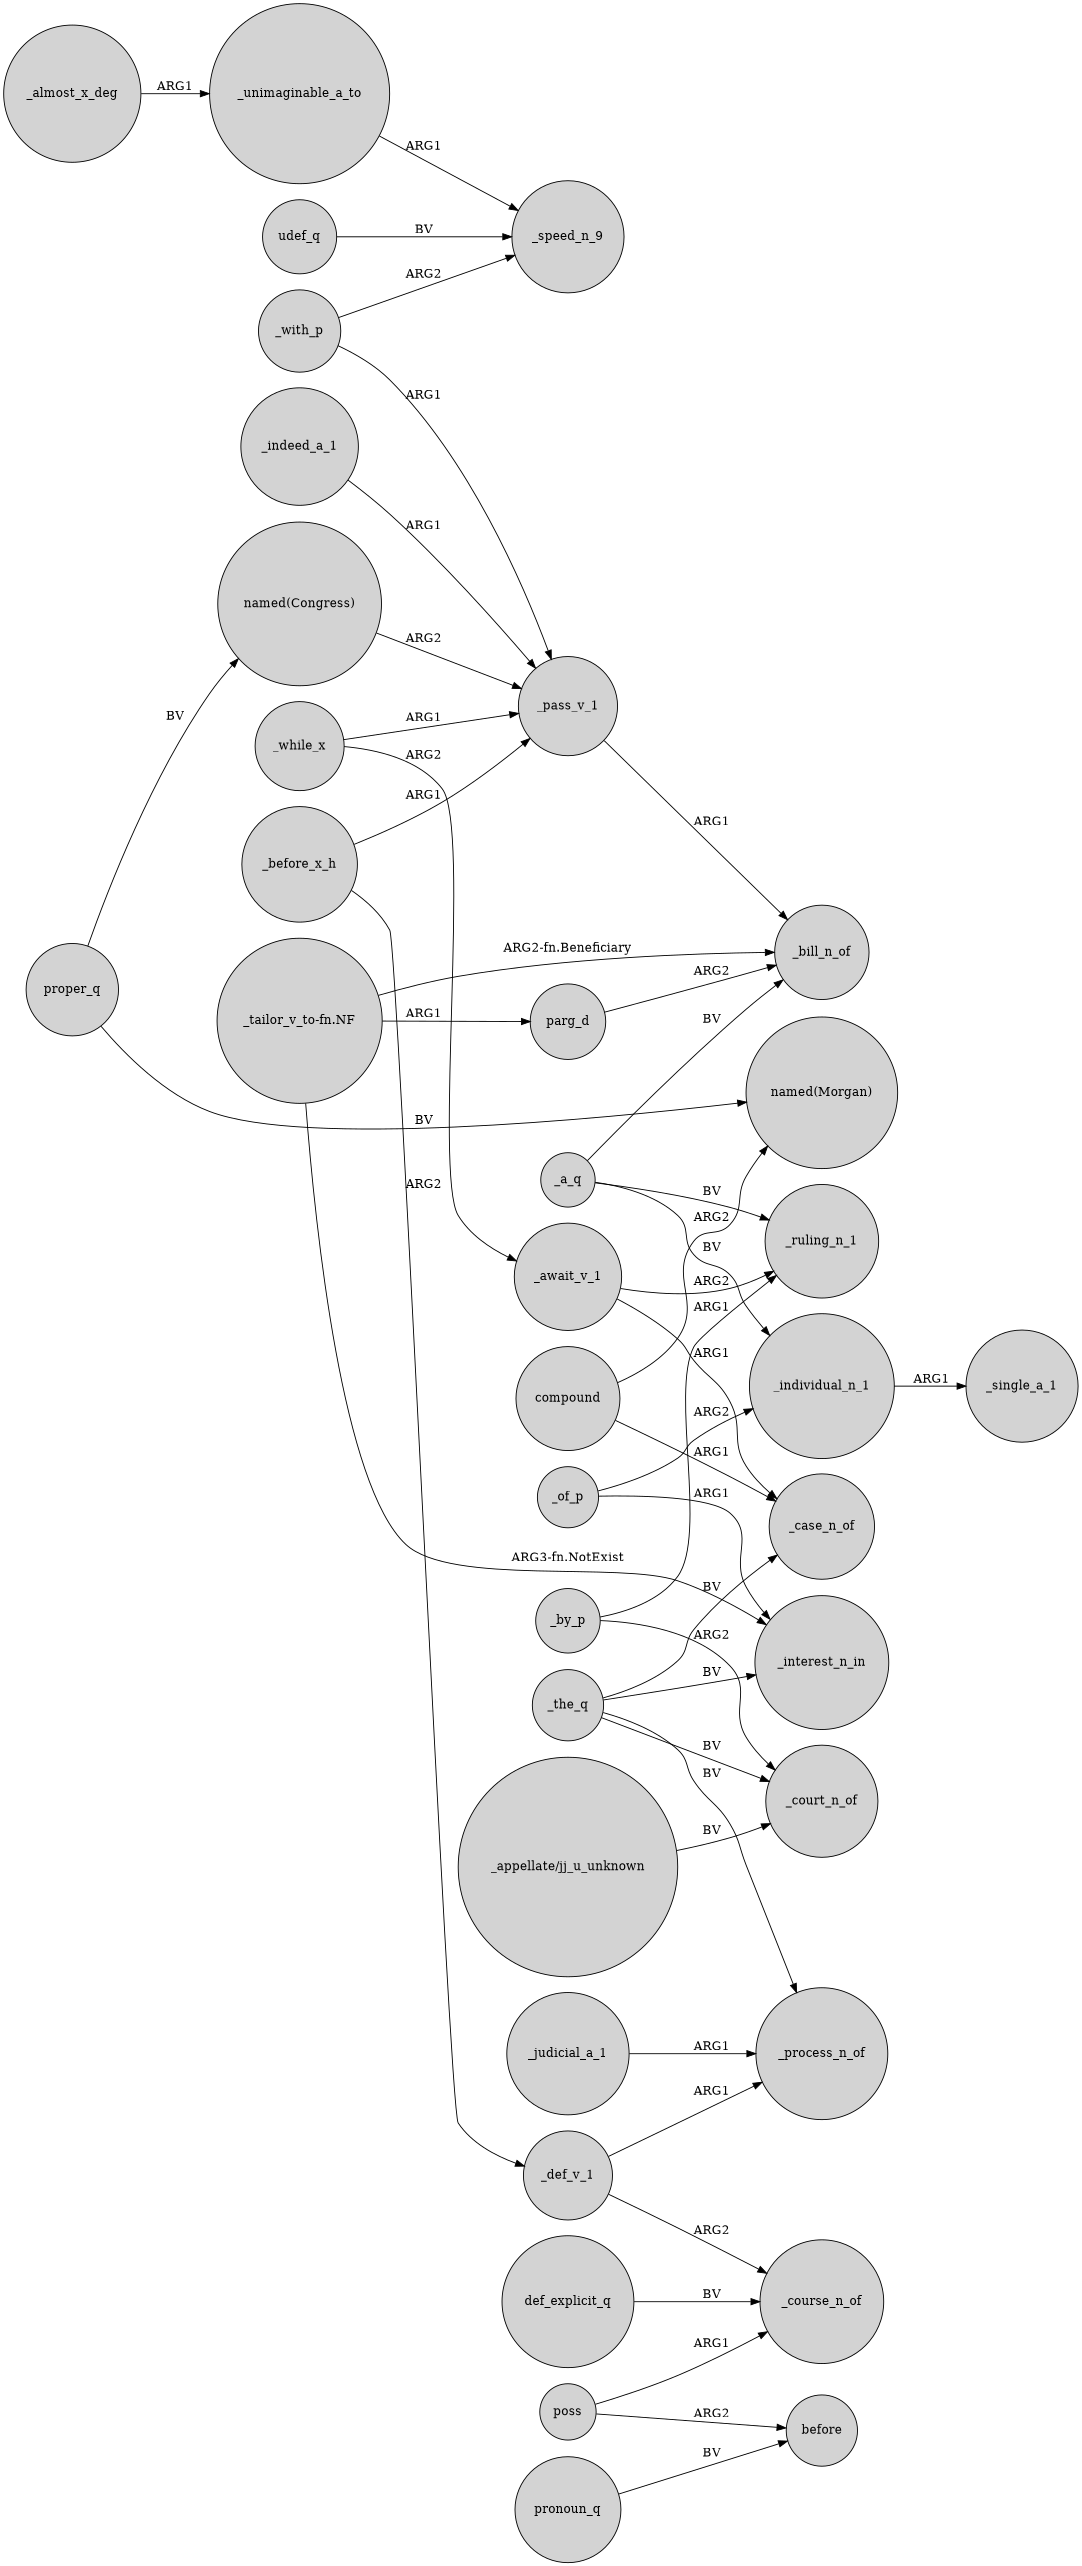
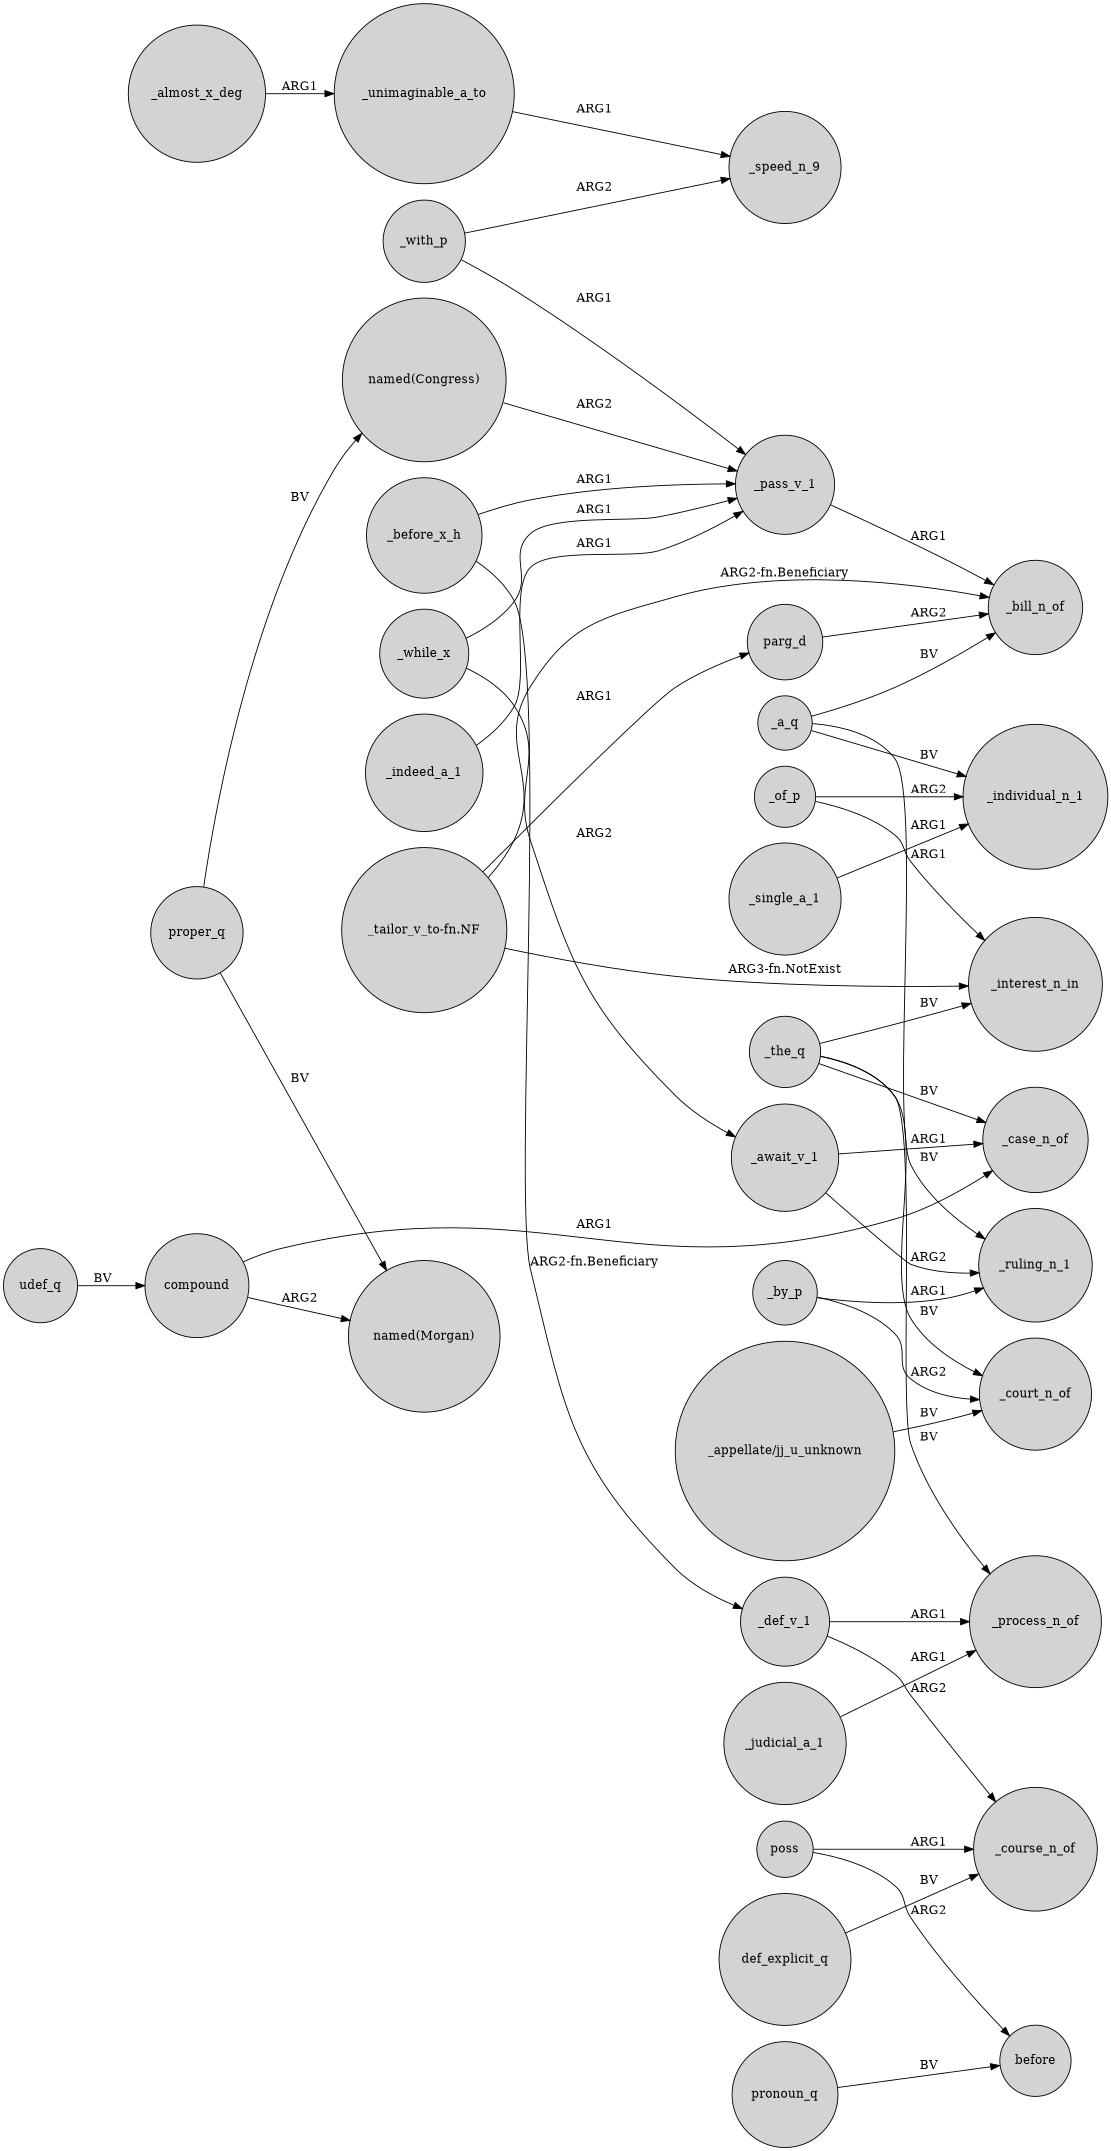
edge "udef_q" -> "_speed_n_9": now "udef_q" -> "compound"
edge "_before_x_h" -> "_def_v_1": label "ARG2" -> "ARG2-fn.Beneficiary"
edge "_individual_n_1" -> "_single_a_1": reversed
